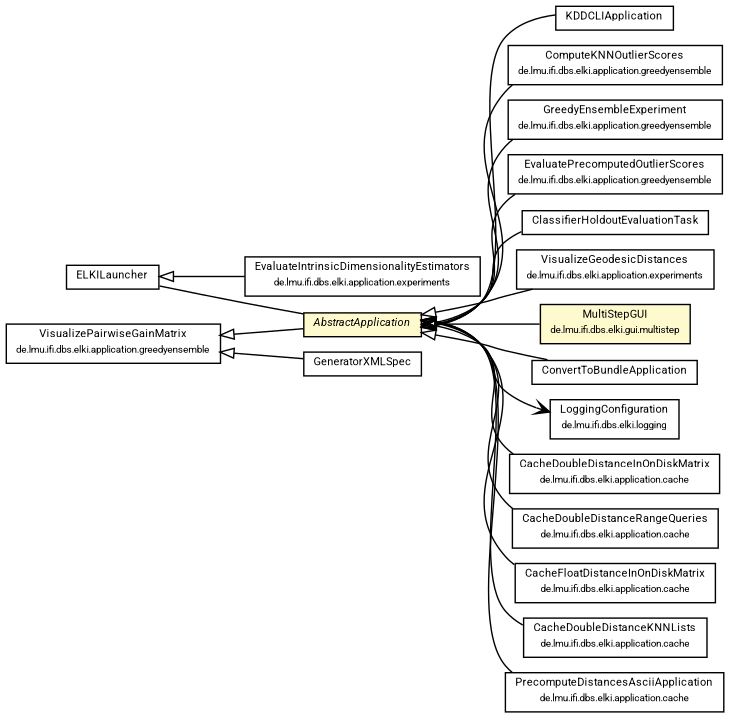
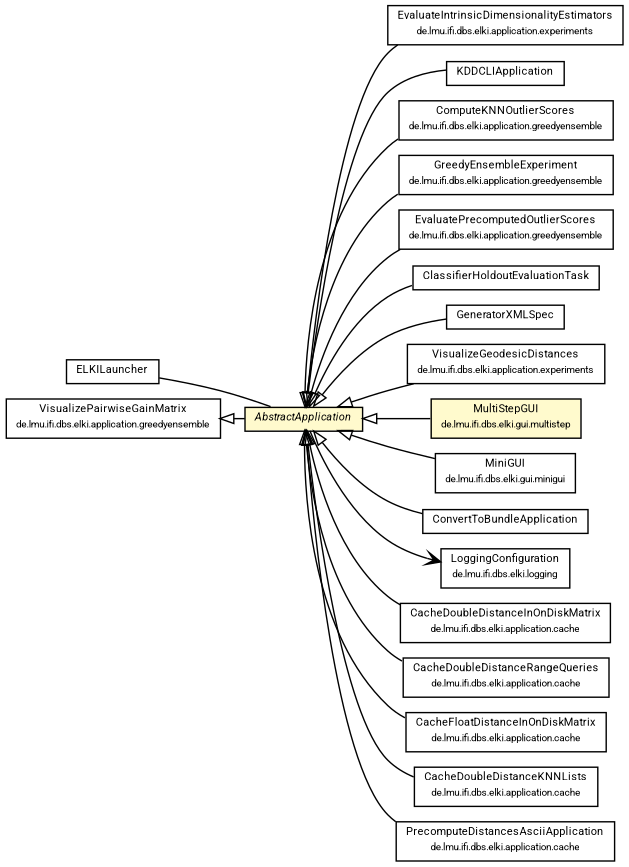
edge "EvaluateIntrinsicDimensionalityEstimators" -> "ELKILauncher": now "EvaluateIntrinsicDimensionalityEstimators" -> "AbstractApplication"
edge "GeneratorXMLSpec" -> "VisualizePairwiseGainMatrix": now "GeneratorXMLSpec" -> "AbstractApplication"
node "MiniGUI": added
